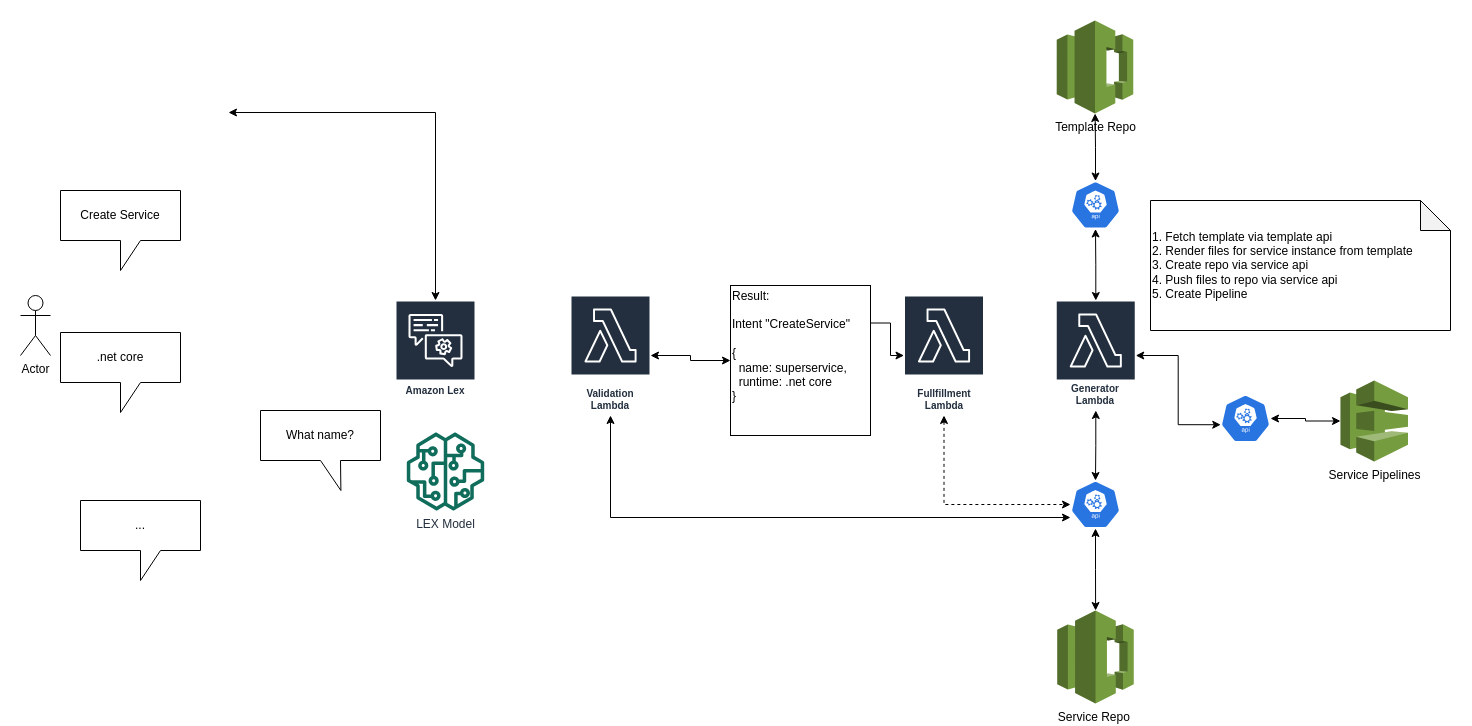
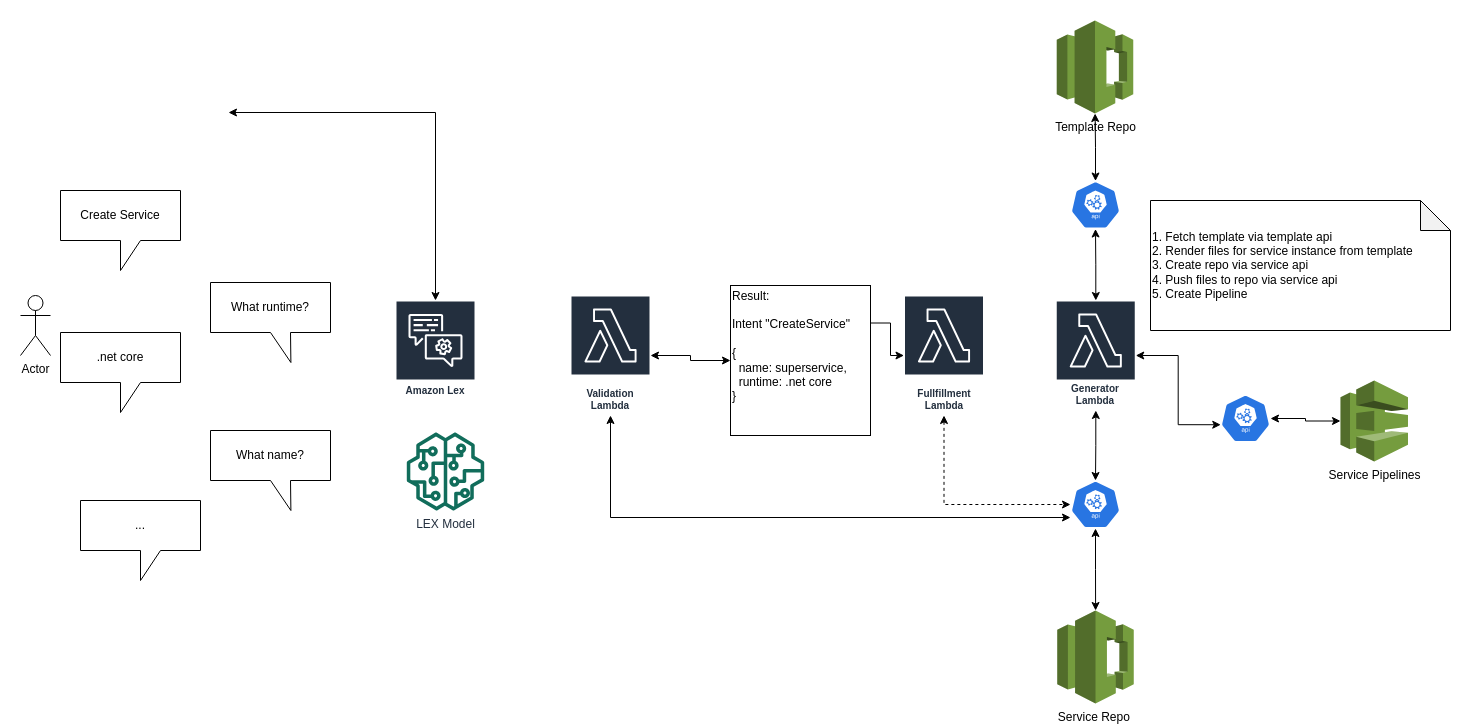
node "What runtime?": added
node "What name?": moved (321, 451) -> (271, 471)
